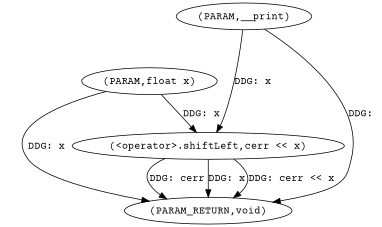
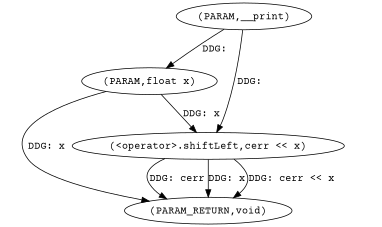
edge "(PARAM,__print)" -> "(<operator>.shiftLeft,cerr << x)": label "DDG: x" -> "DDG: "
edge "(PARAM,__print)" -> "(PARAM_RETURN,void)": now "(PARAM,__print)" -> "(PARAM,float x)"
